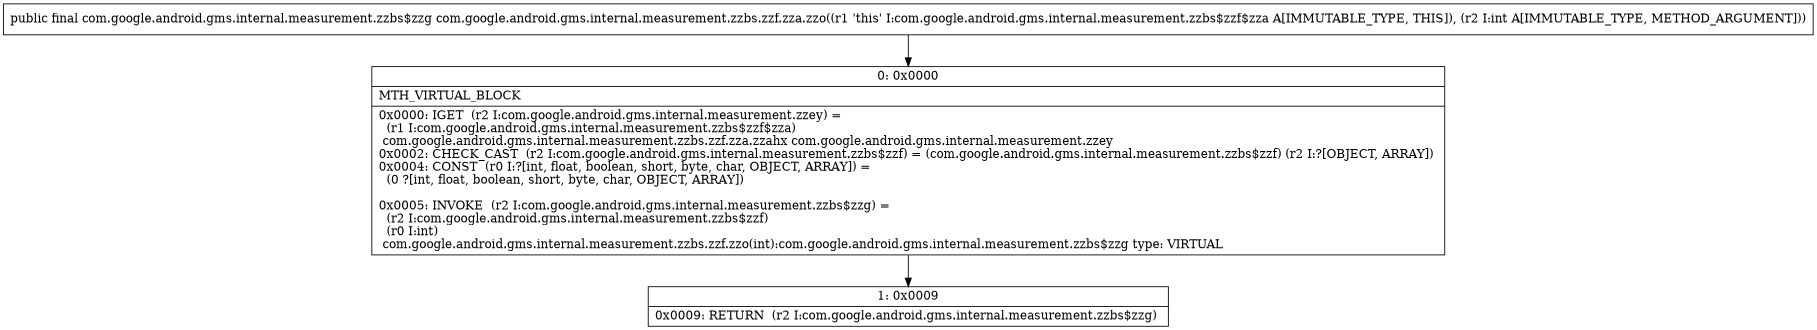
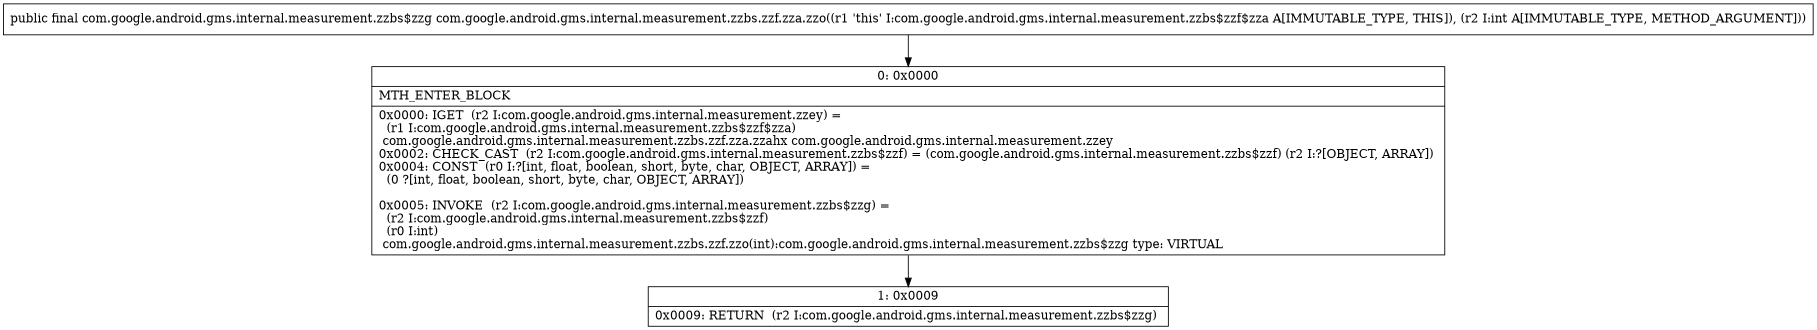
node "0: 0x0000": text "MTH_VIRTUAL_BLOCK" -> "MTH_ENTER_BLOCK"
